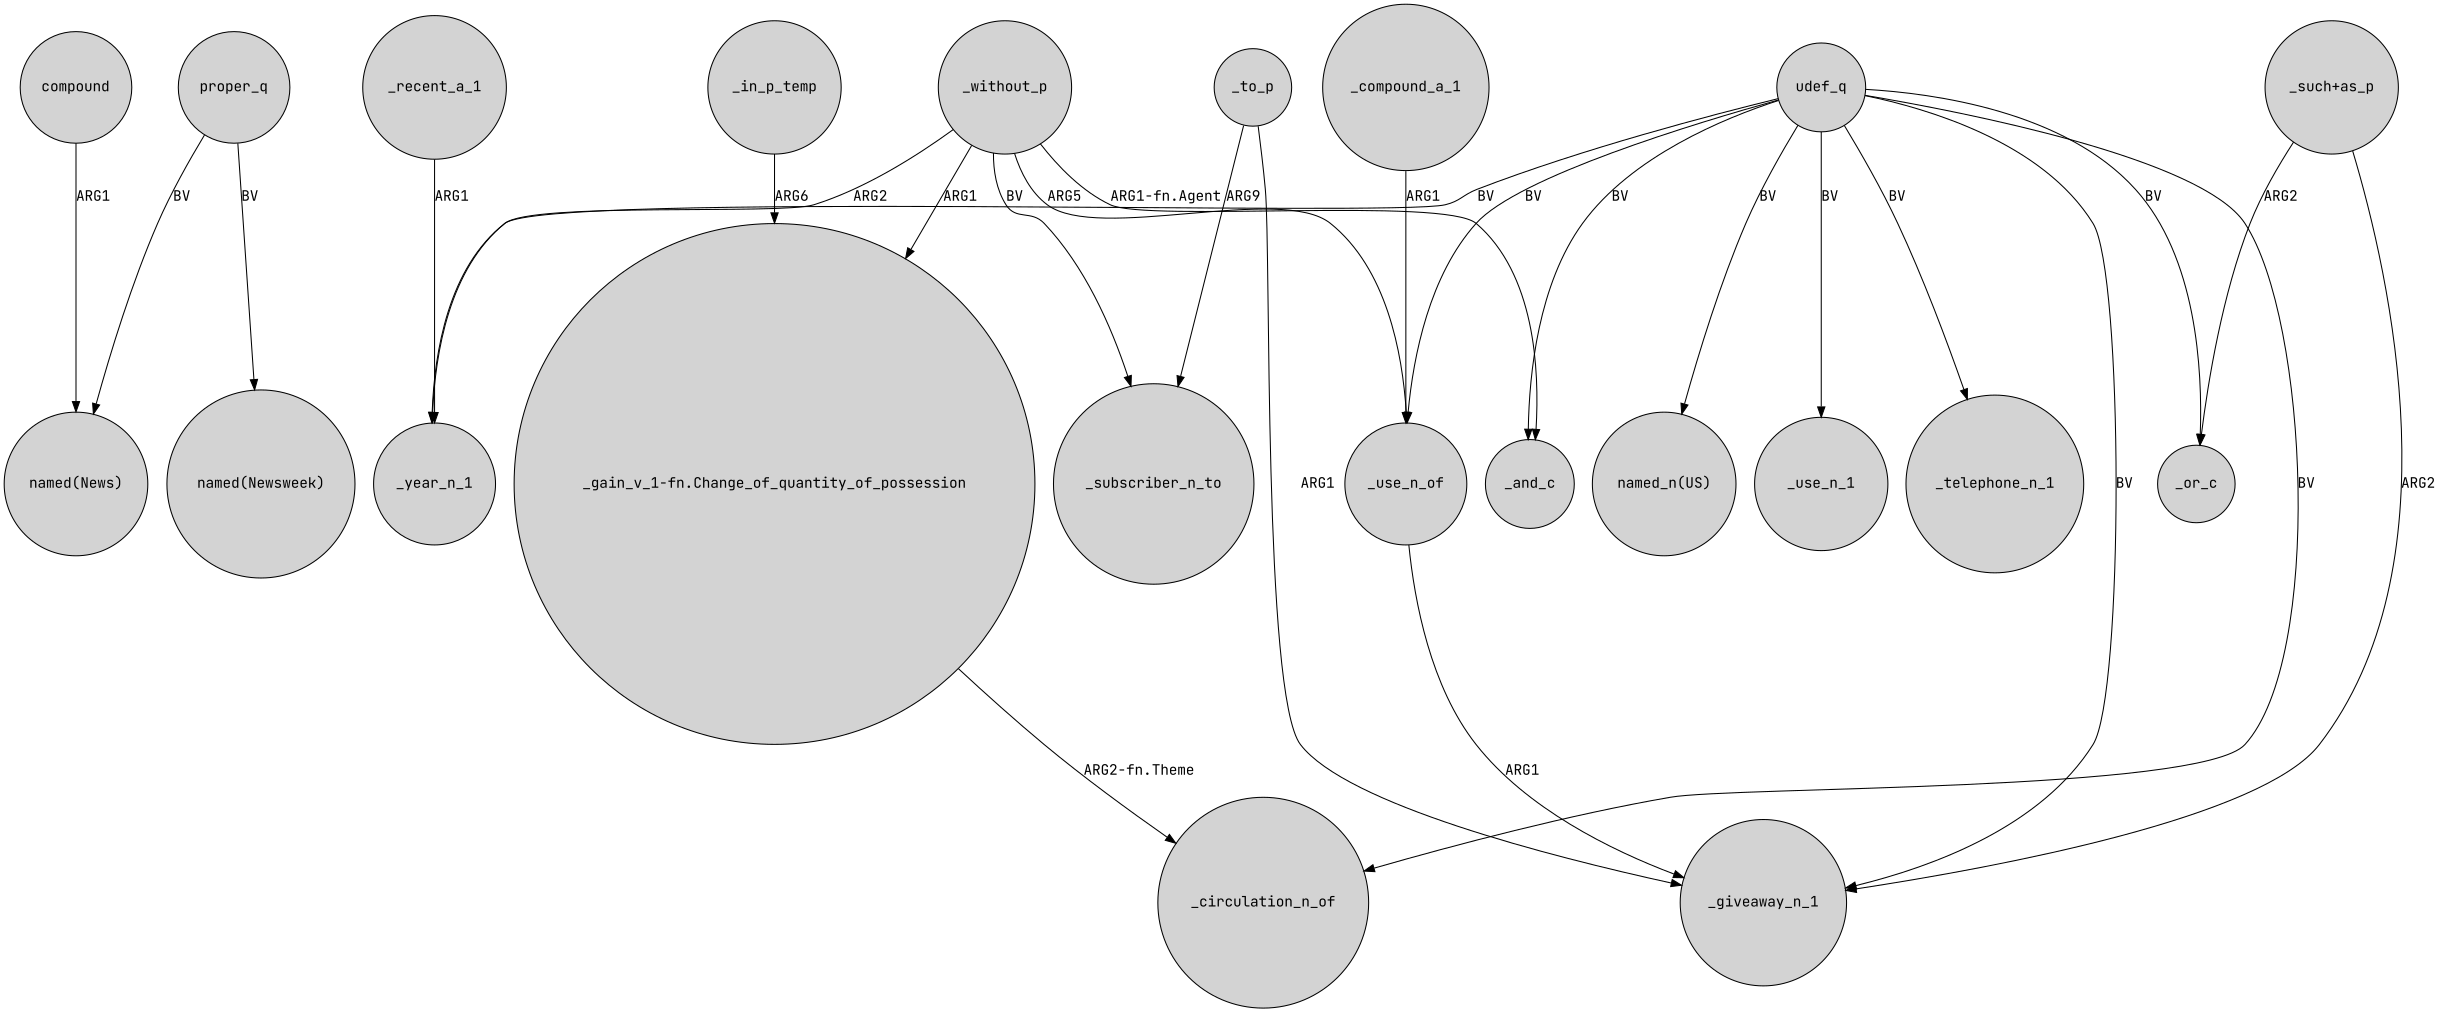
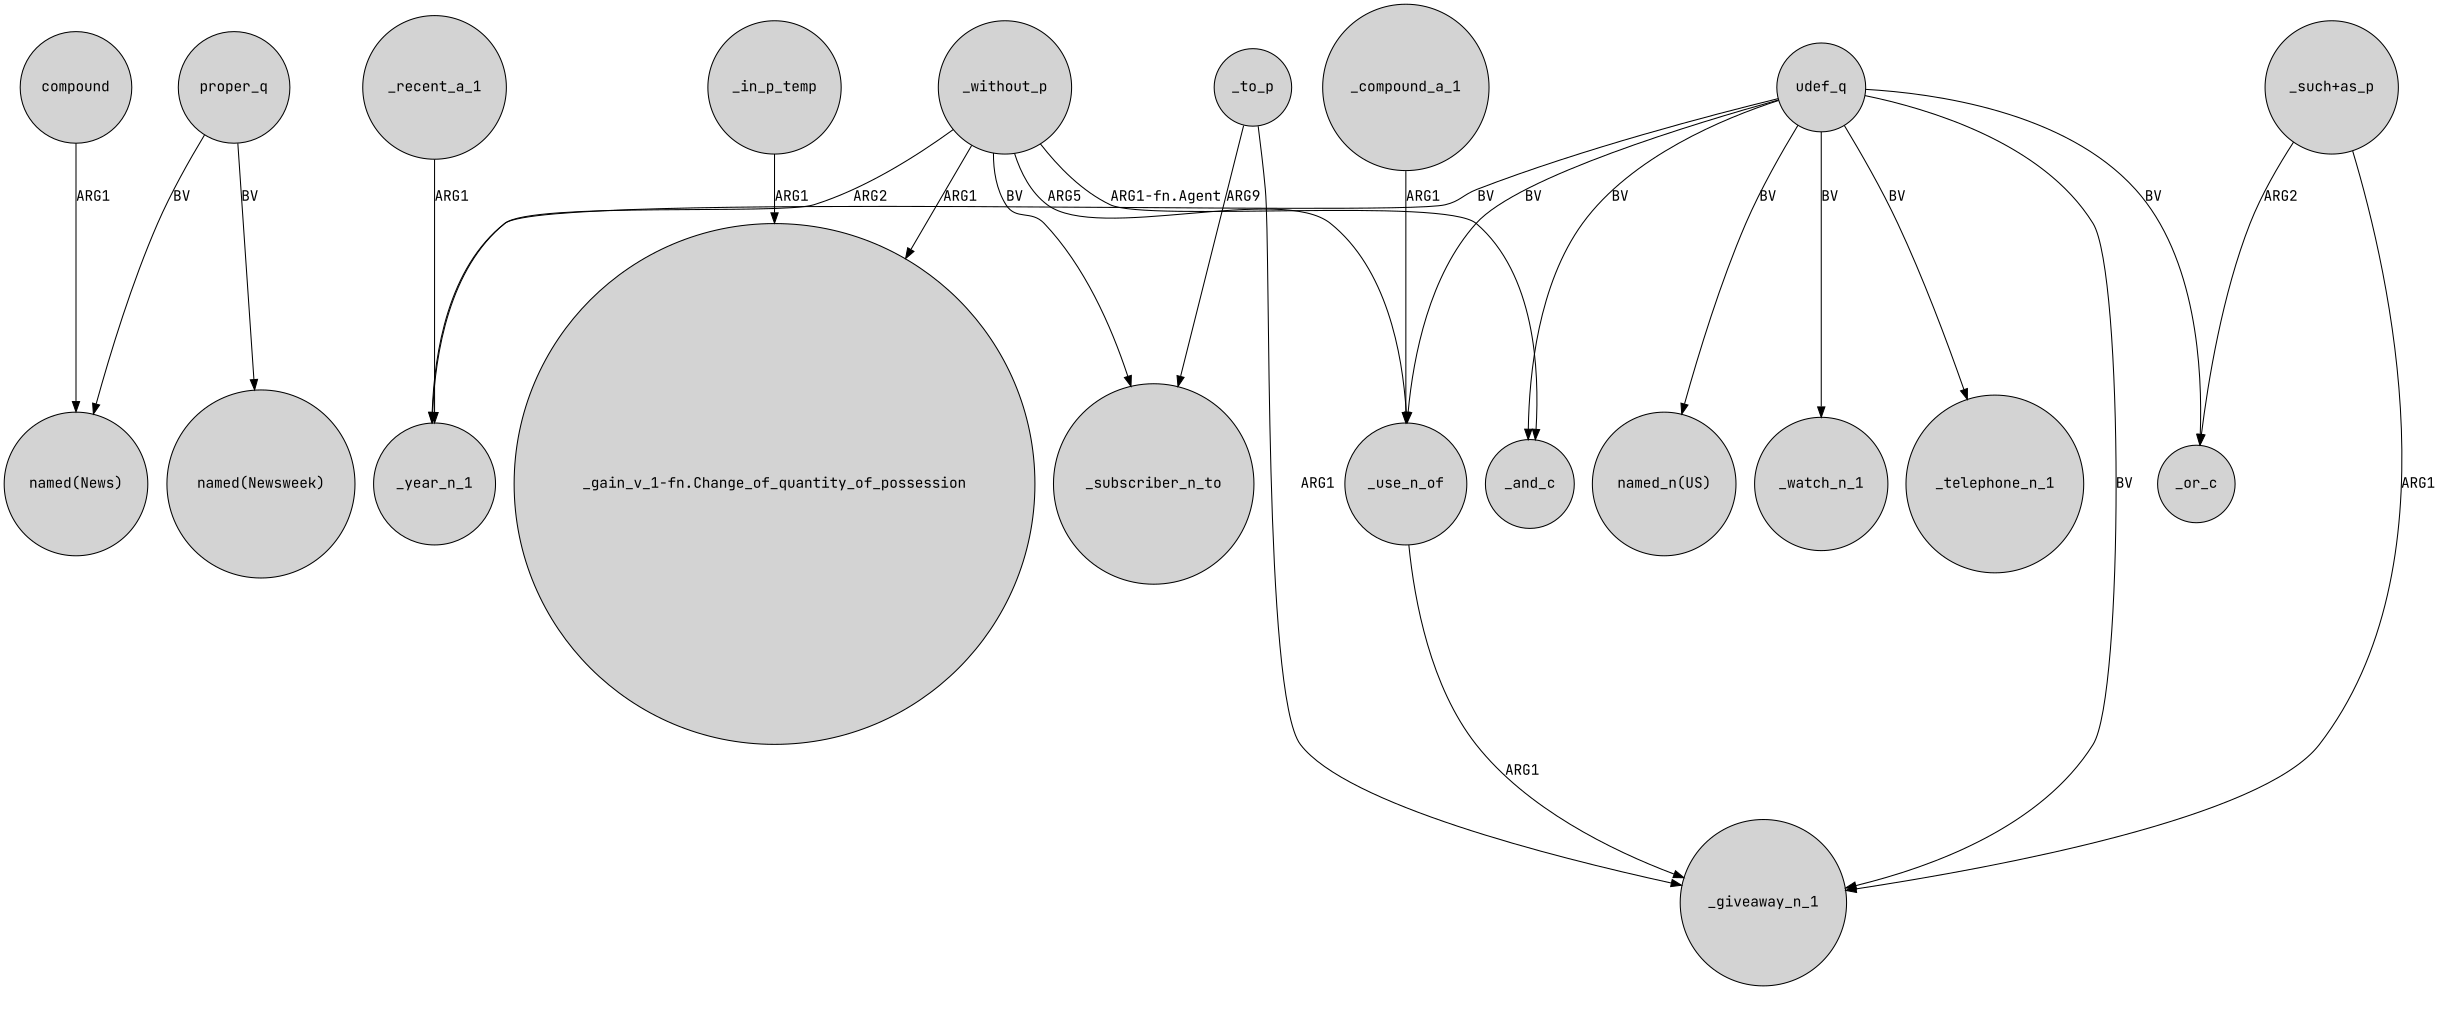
edge "_in_p_temp" -> "_gain_v_1-fn.Change_of_quantity_of_possession": label "ARG6" -> "ARG1"
node "_use_n_1": label "_use_n_1" -> "_watch_n_1"
edge "_such+as_p" -> "_giveaway_n_1": label "ARG2" -> "ARG1"
node "_circulation_n_of": removed
